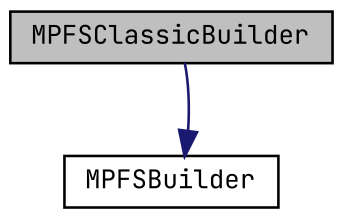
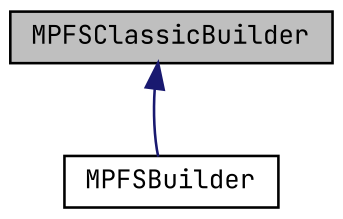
edge "MPFSClassicBuilder" -> "MPFSBuilder": reversed
